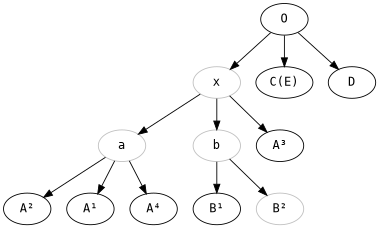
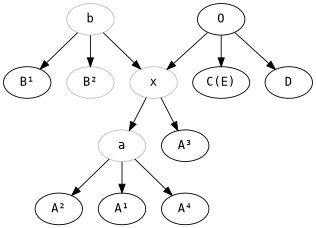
edge "x" -> "b": reversed
